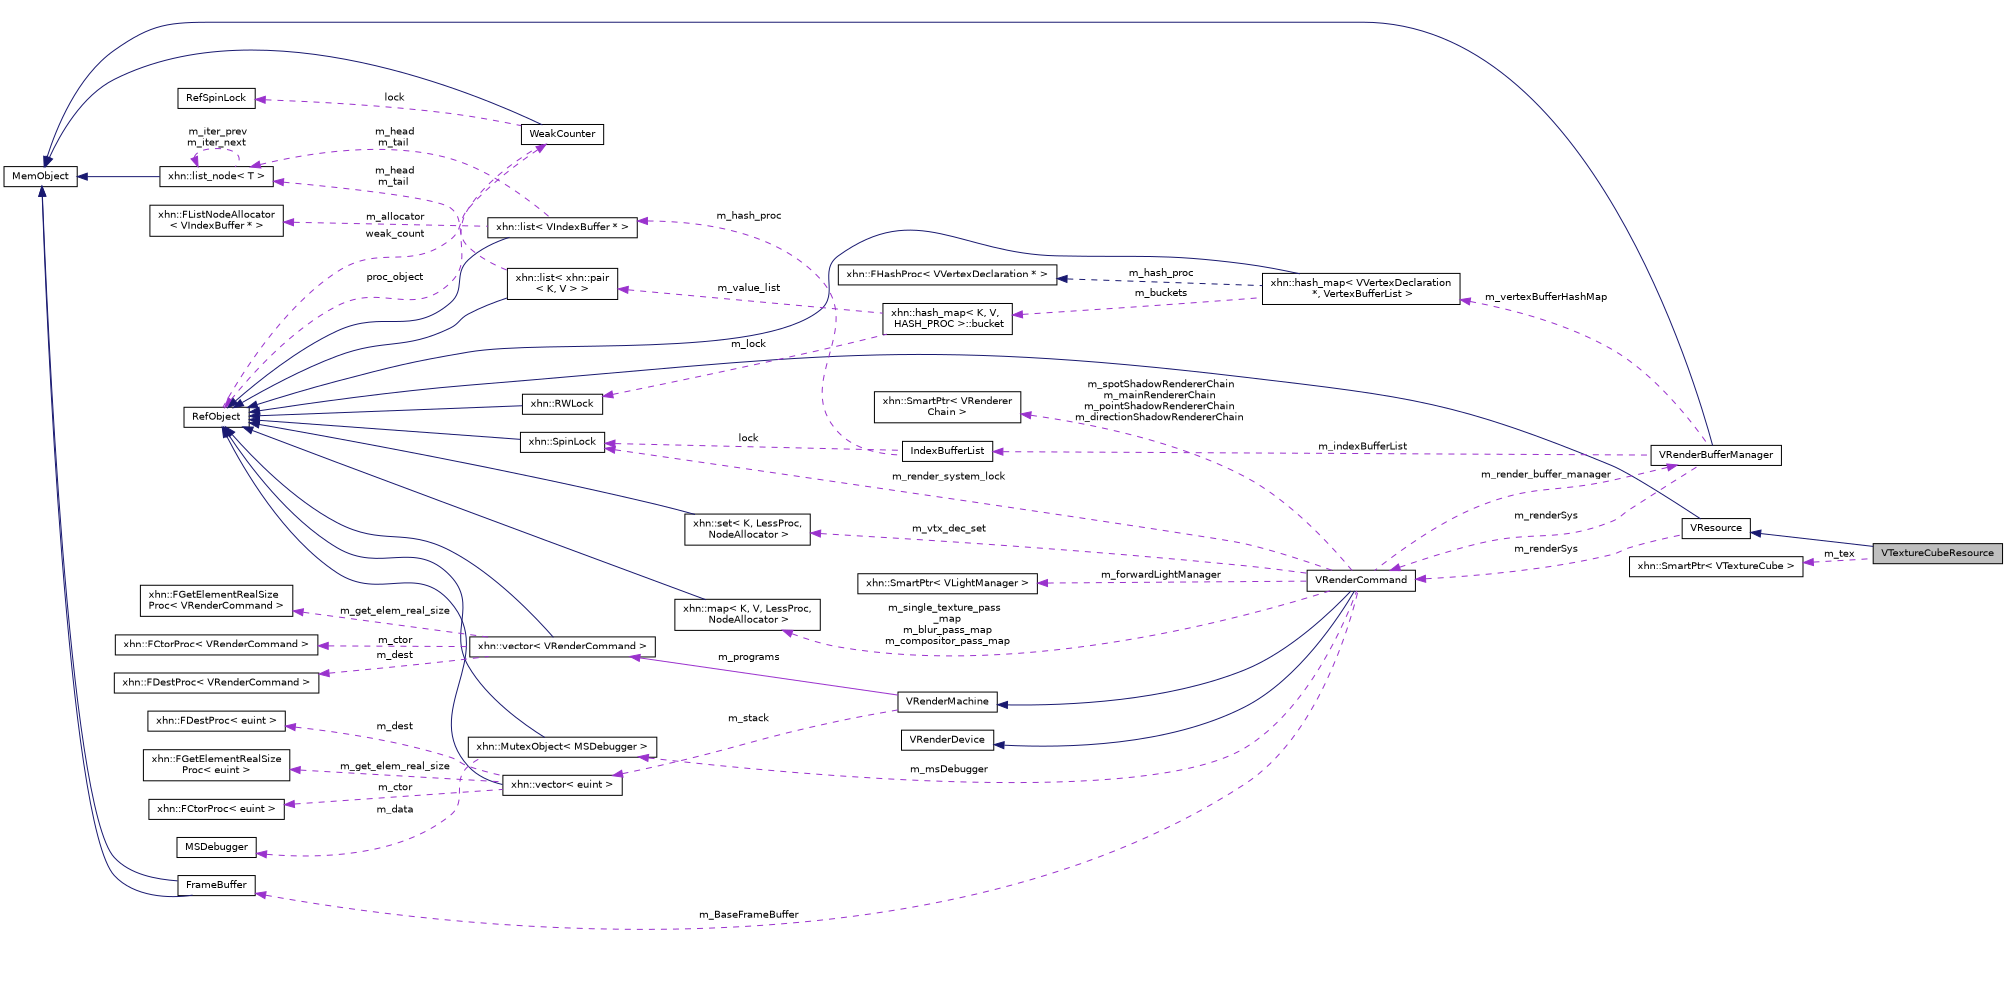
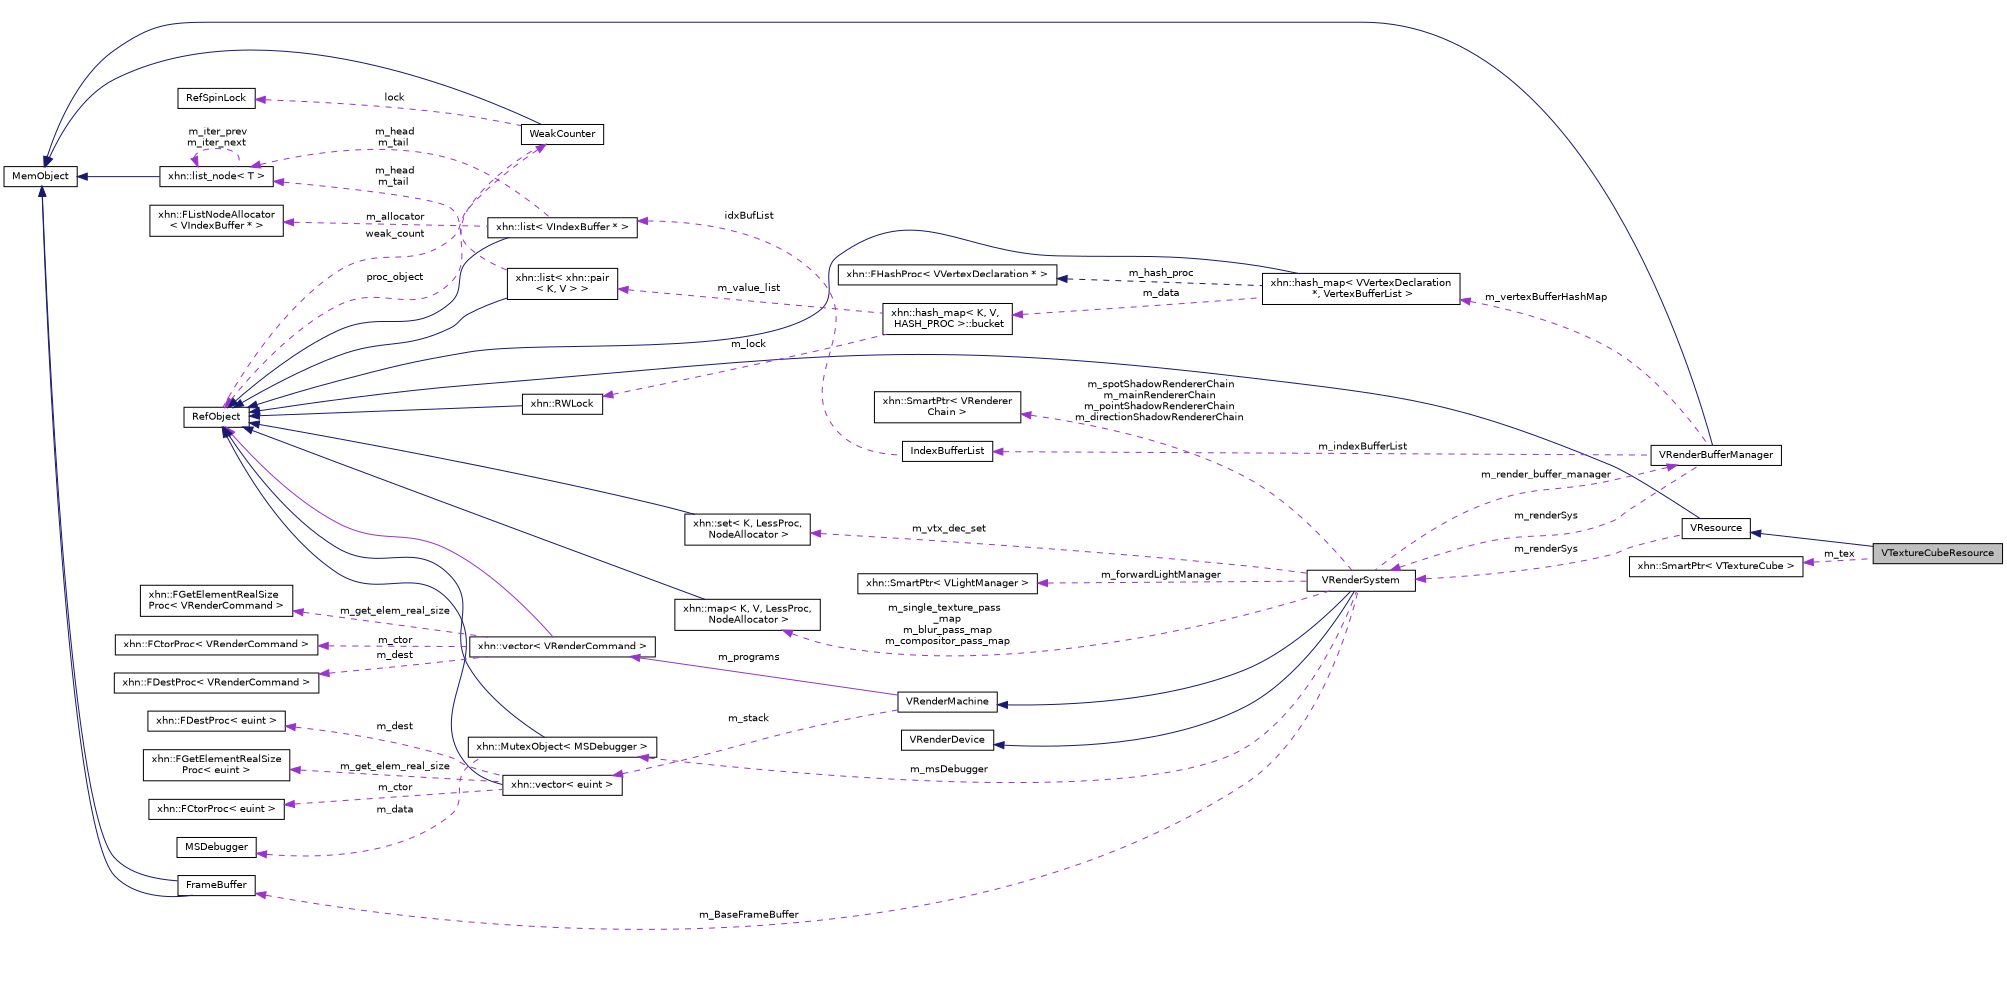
edge "IndexBufferList" -> "xhn::list< VIndexBuffer * >": label " m_hash_proc" -> " idxBufList"
edge "xhn::hash_map< VVertexDeclaration *, VertexBufferList >" -> "xhn::hash_map< K, V, HASH_PROC >::bucket": label " m_buckets" -> " m_data"
node "xhn::SpinLock": removed
edge "xhn::vector< VRenderCommand >" -> "RefObject": color midnightblue -> darkorchid3
node "VRenderCommand": label "VRenderCommand" -> "VRenderSystem"
